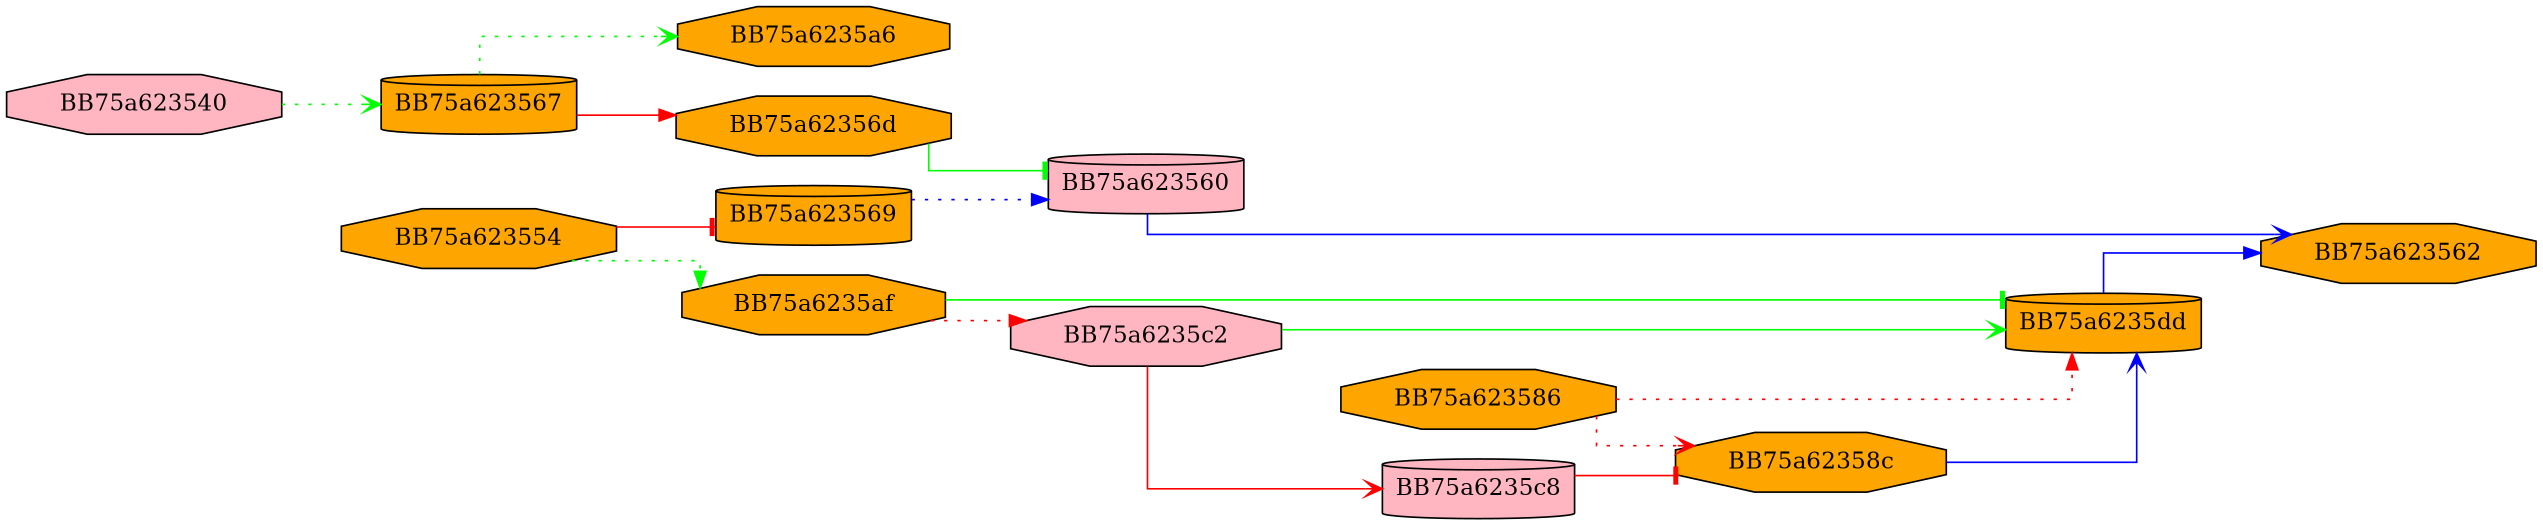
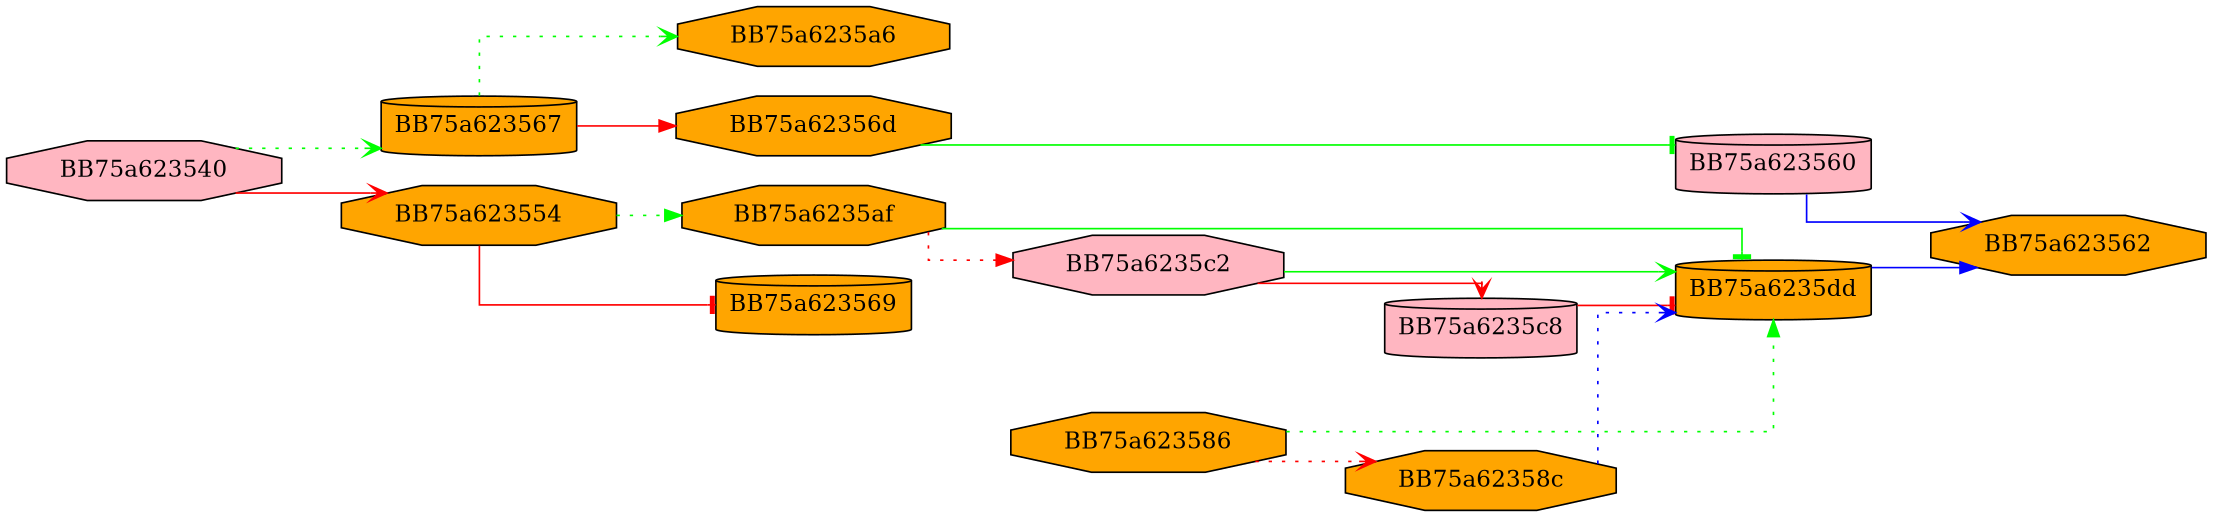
edge "BB75a623540" -> "BB75a623554": added
edge "BB75a623569" -> "BB75a623560": removed
edge "BB75a623586" -> "BB75a6235dd": color red -> green
edge "BB75a62358c" -> "BB75a6235dd": style solid -> dotted
edge "BB75a6235c8" -> "BB75a62358c": now "BB75a6235c8" -> "BB75a6235dd"
